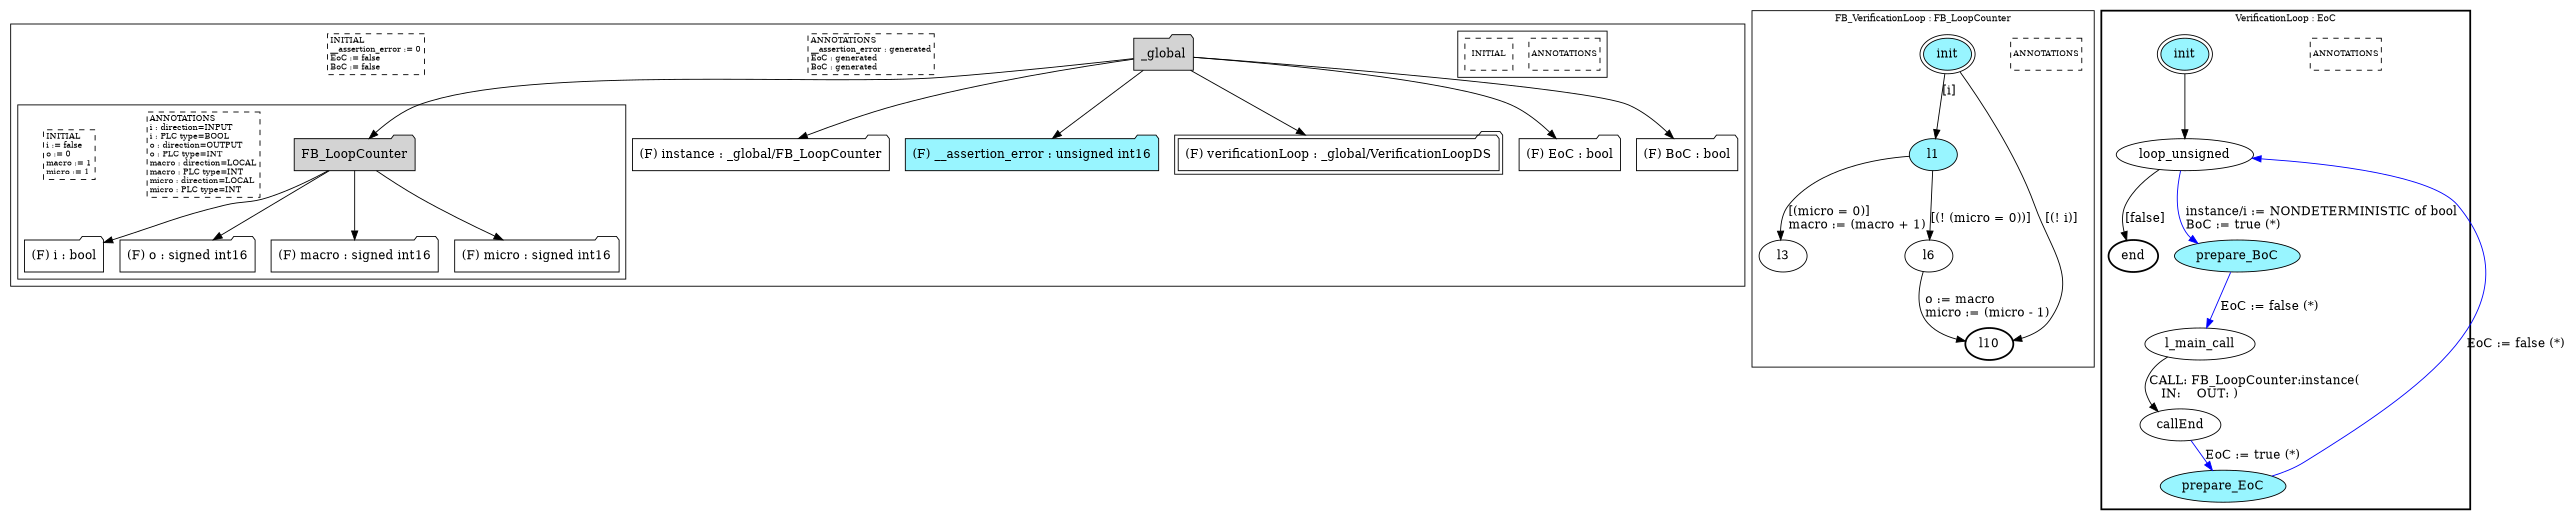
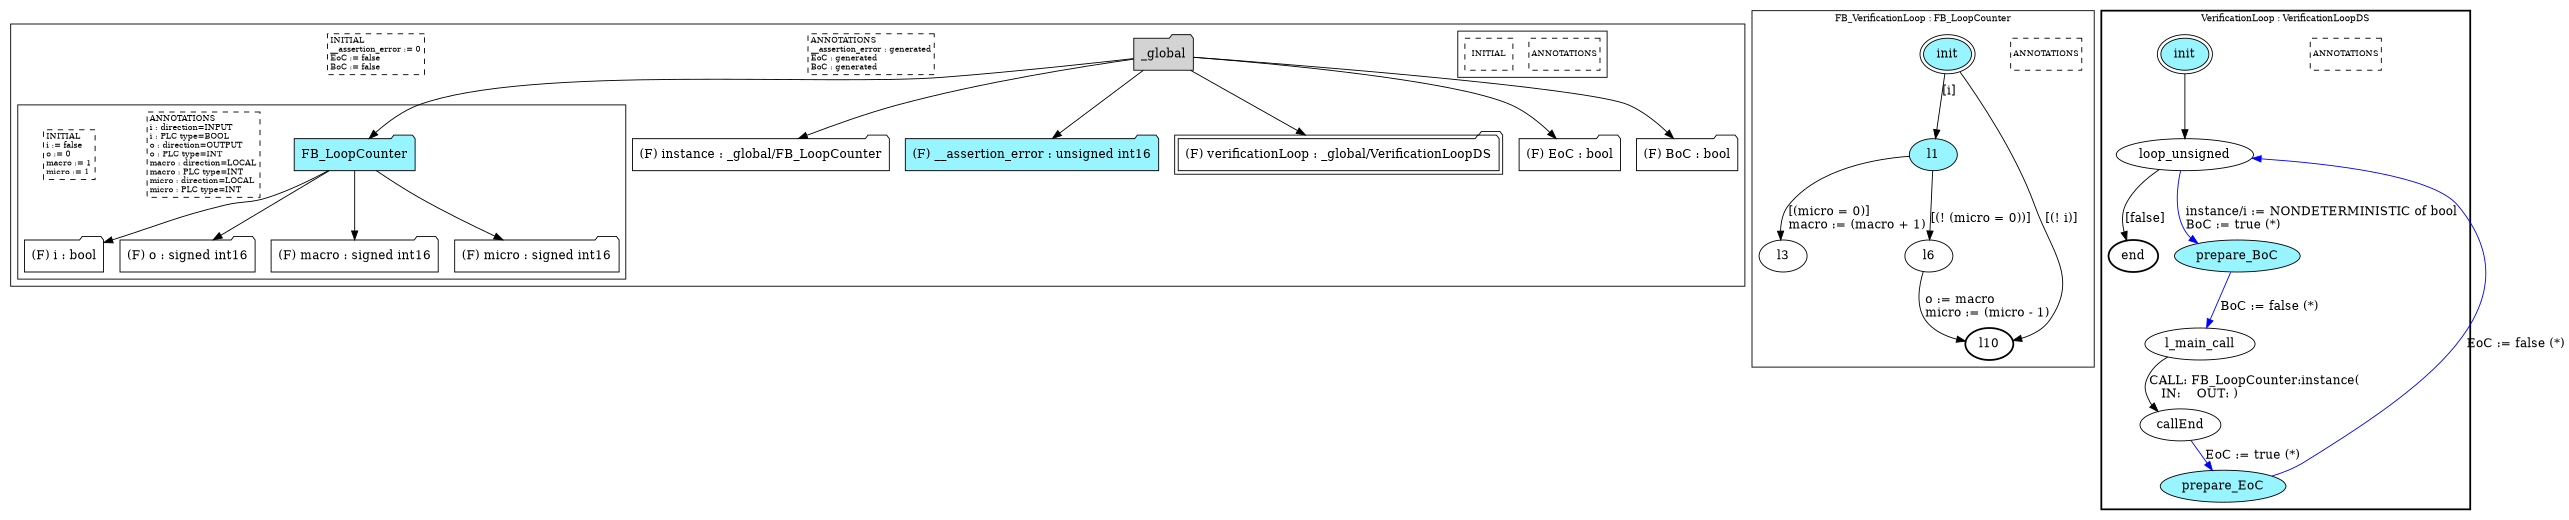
cluster "VerificationLoop : EoC": label "VerificationLoop : EoC" -> "VerificationLoop : VerificationLoopDS"
node "FB_LoopCounter": fillcolor lightgrey -> cadetblue1
edge "prepare_BoC" -> "l_main_call": label "EoC := false (*)" -> "BoC := false (*)"
